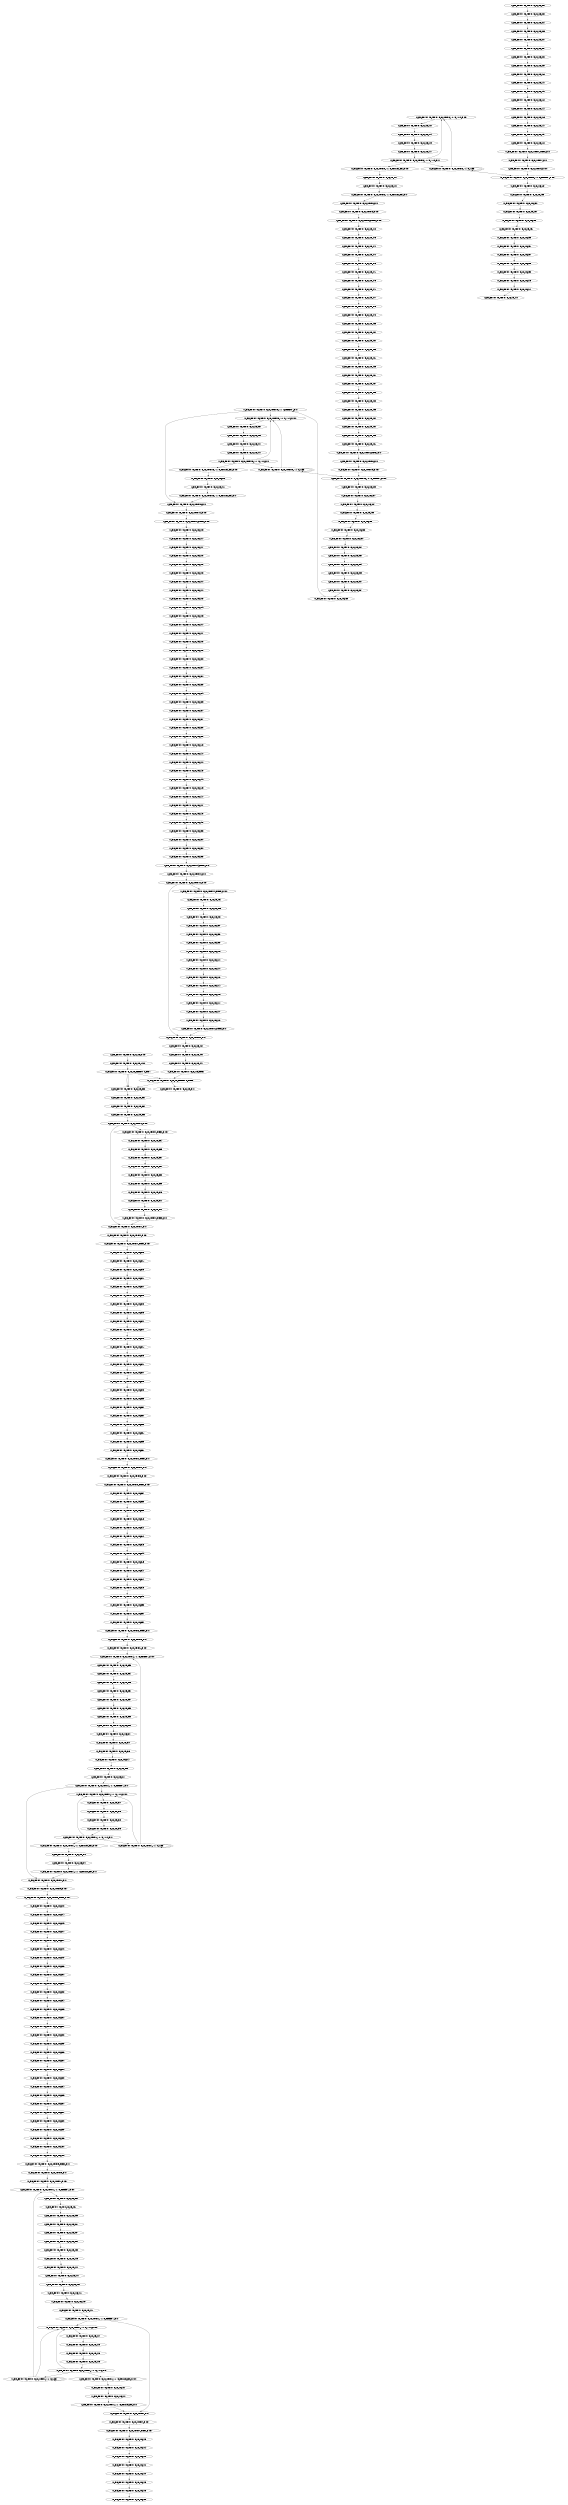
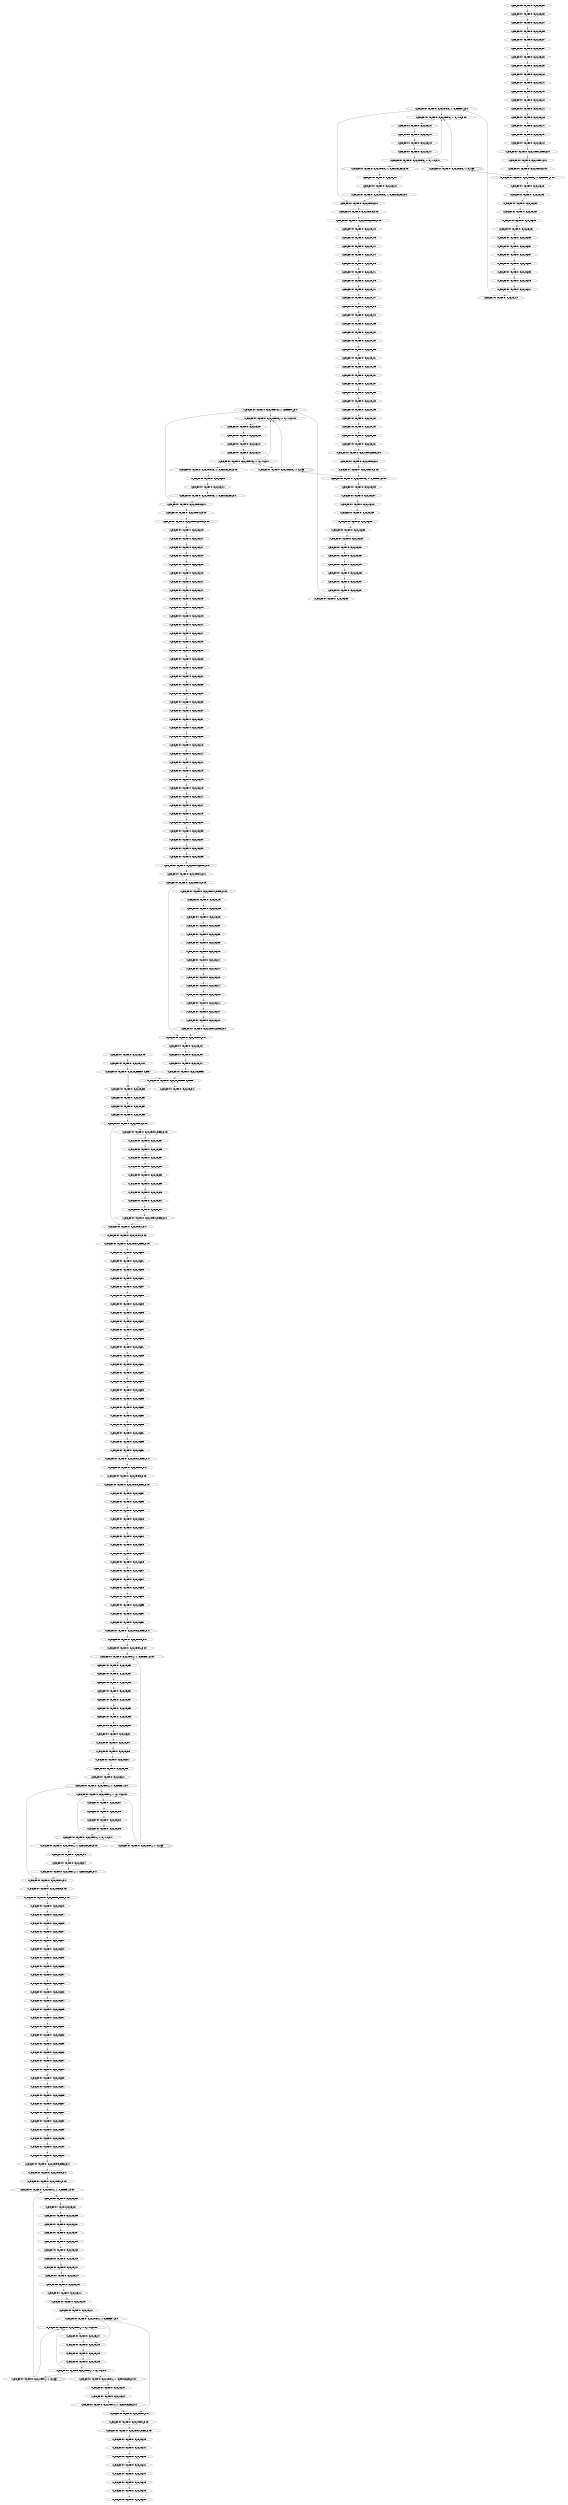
node "SL_ESR_DRYRUN20_2CRYRING_no_line.C1.8_MANIP_PERFORM_EXIT": added
edge "SL_ESR_DRYRUN20_2CRYRING_no_line.C1.6_MANIP_PERFORM_EXIT" -> "SL_ESR_DRYRUN20_2CRYRING_no_line.C1.6_MANIP_WAIT_ENTRY": now "SL_ESR_DRYRUN20_2CRYRING_no_line.C1.6_MANIP_PERFORM_EXIT" -> "SL_ESR_DRYRUN20_2CRYRING_no_line_118"
